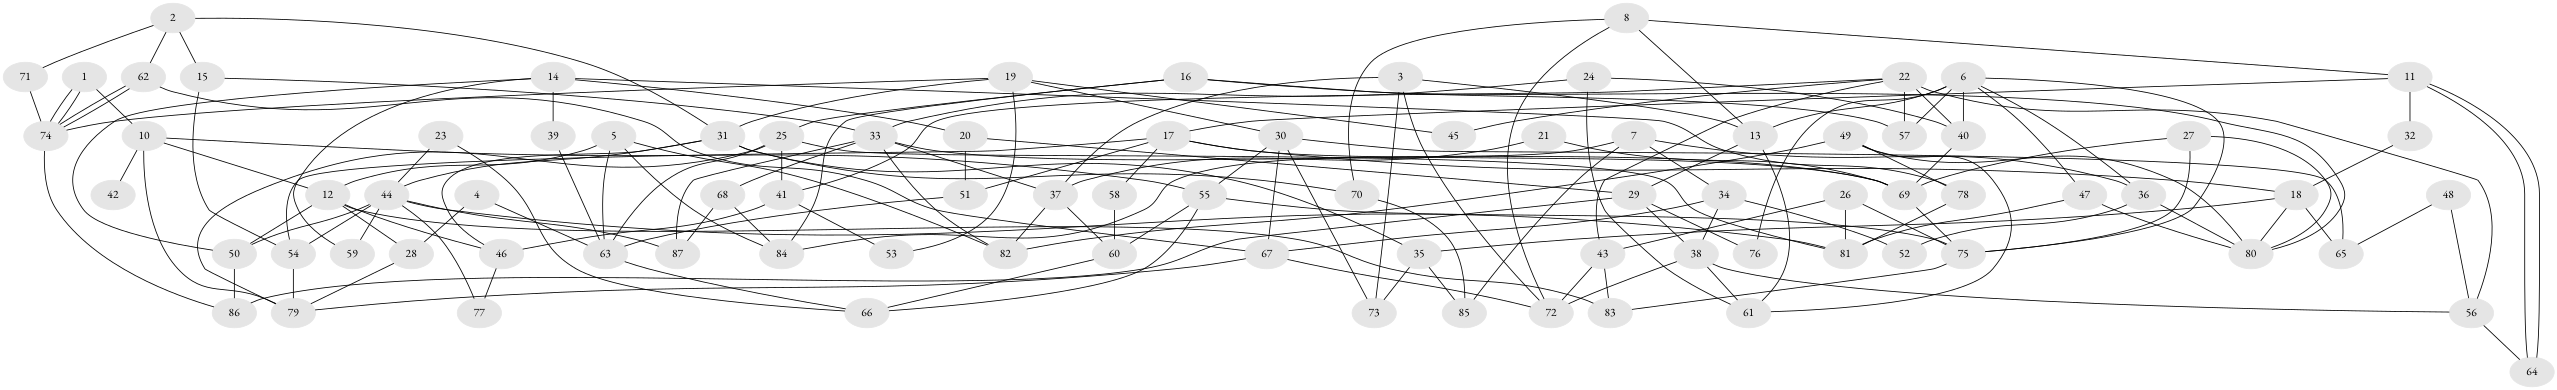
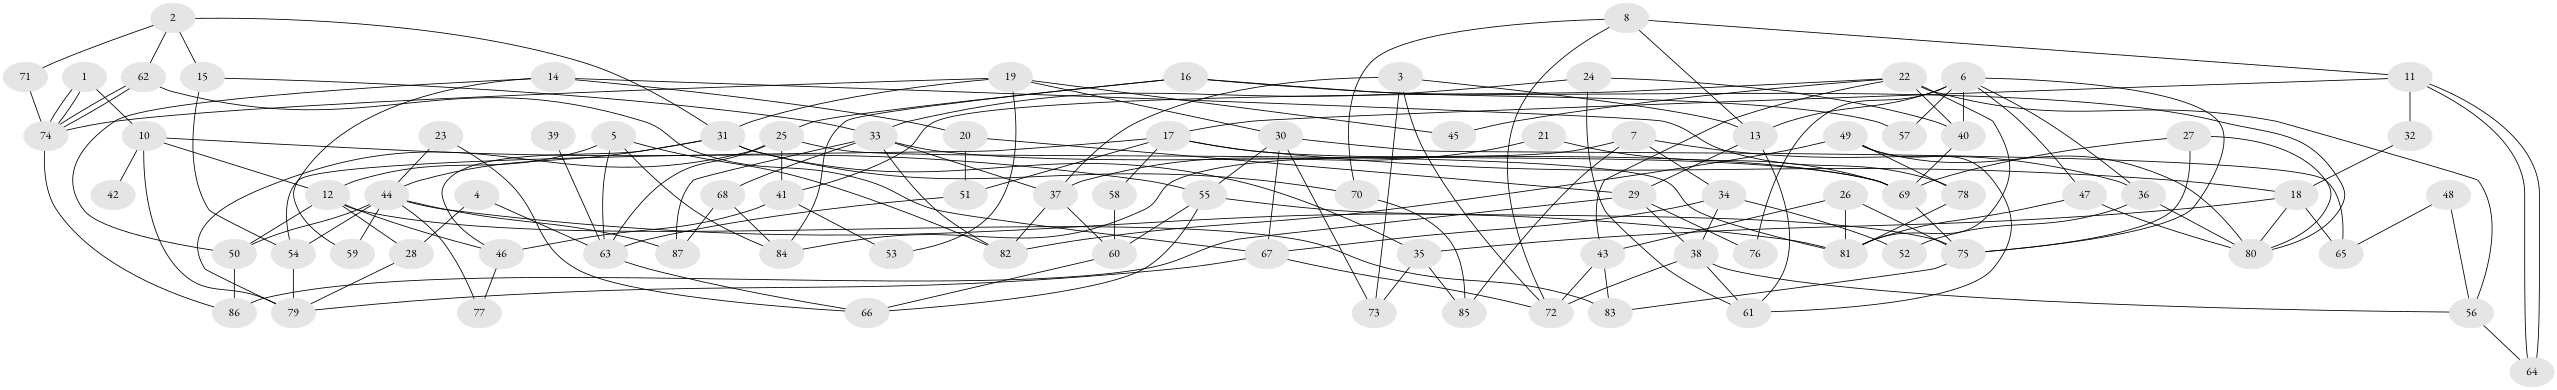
edge "14" -- "39": removed
edge "22" -- "57": now "22" -- "81"
